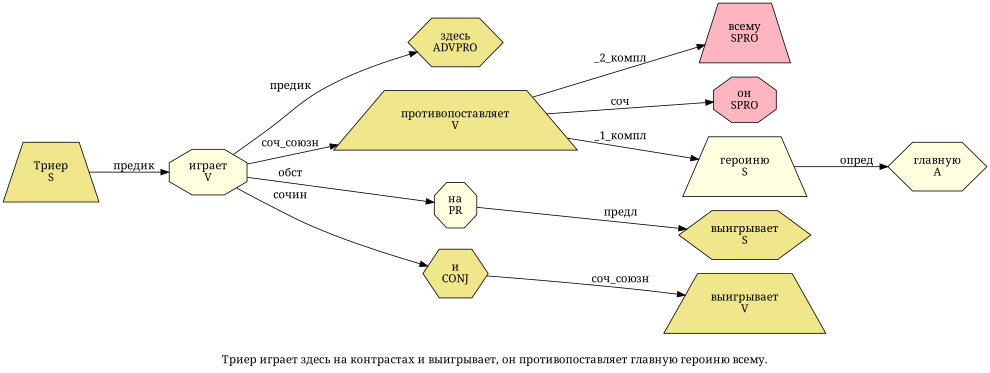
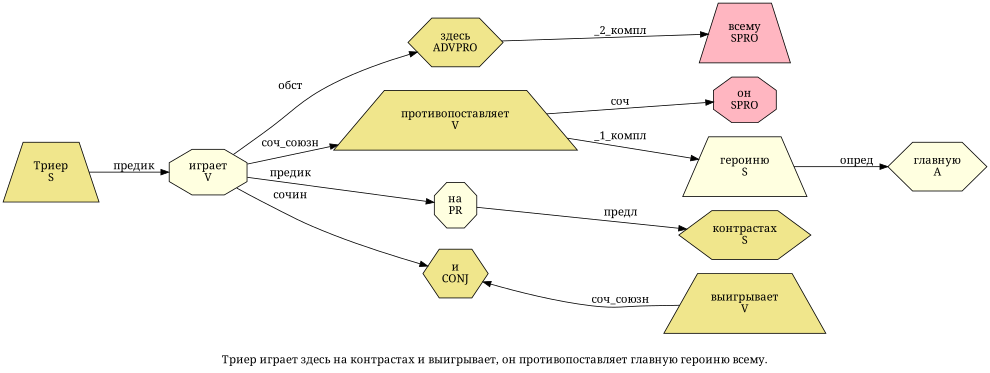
edge "противопоставляет V" -> "всему SPRO": now "здесь ADVPRO" -> "всему SPRO"
edge "играет V" -> "здесь ADVPRO": label "предик" -> "обст"
edge "играет V" -> "на PR": label "обст" -> "предик"
node "выигрывает S": label "выигрывает S" -> "контрастах S"
edge "и CONJ" -> "выигрывает V": reversed
